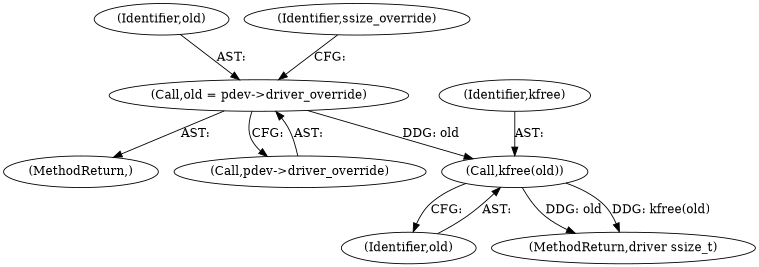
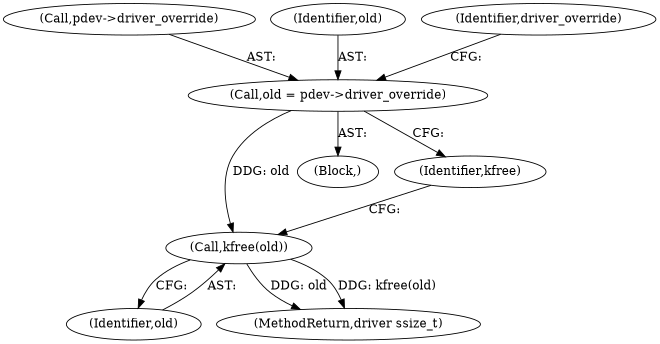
node "(Identifier,ssize_override)": label "(Identifier,ssize_override)" -> "(Identifier,driver_override)"
edge "(Call,old = pdev->driver_override)" -> "(Call,pdev->driver_override)": now "(Call,old = pdev->driver_override)" -> "(Identifier,kfree)"
edge "(Identifier,kfree)" -> "(Call,kfree(old))": label "AST: " -> "CFG: "
node "(MethodReturn,)": label "(MethodReturn,)" -> "(Block,)"
